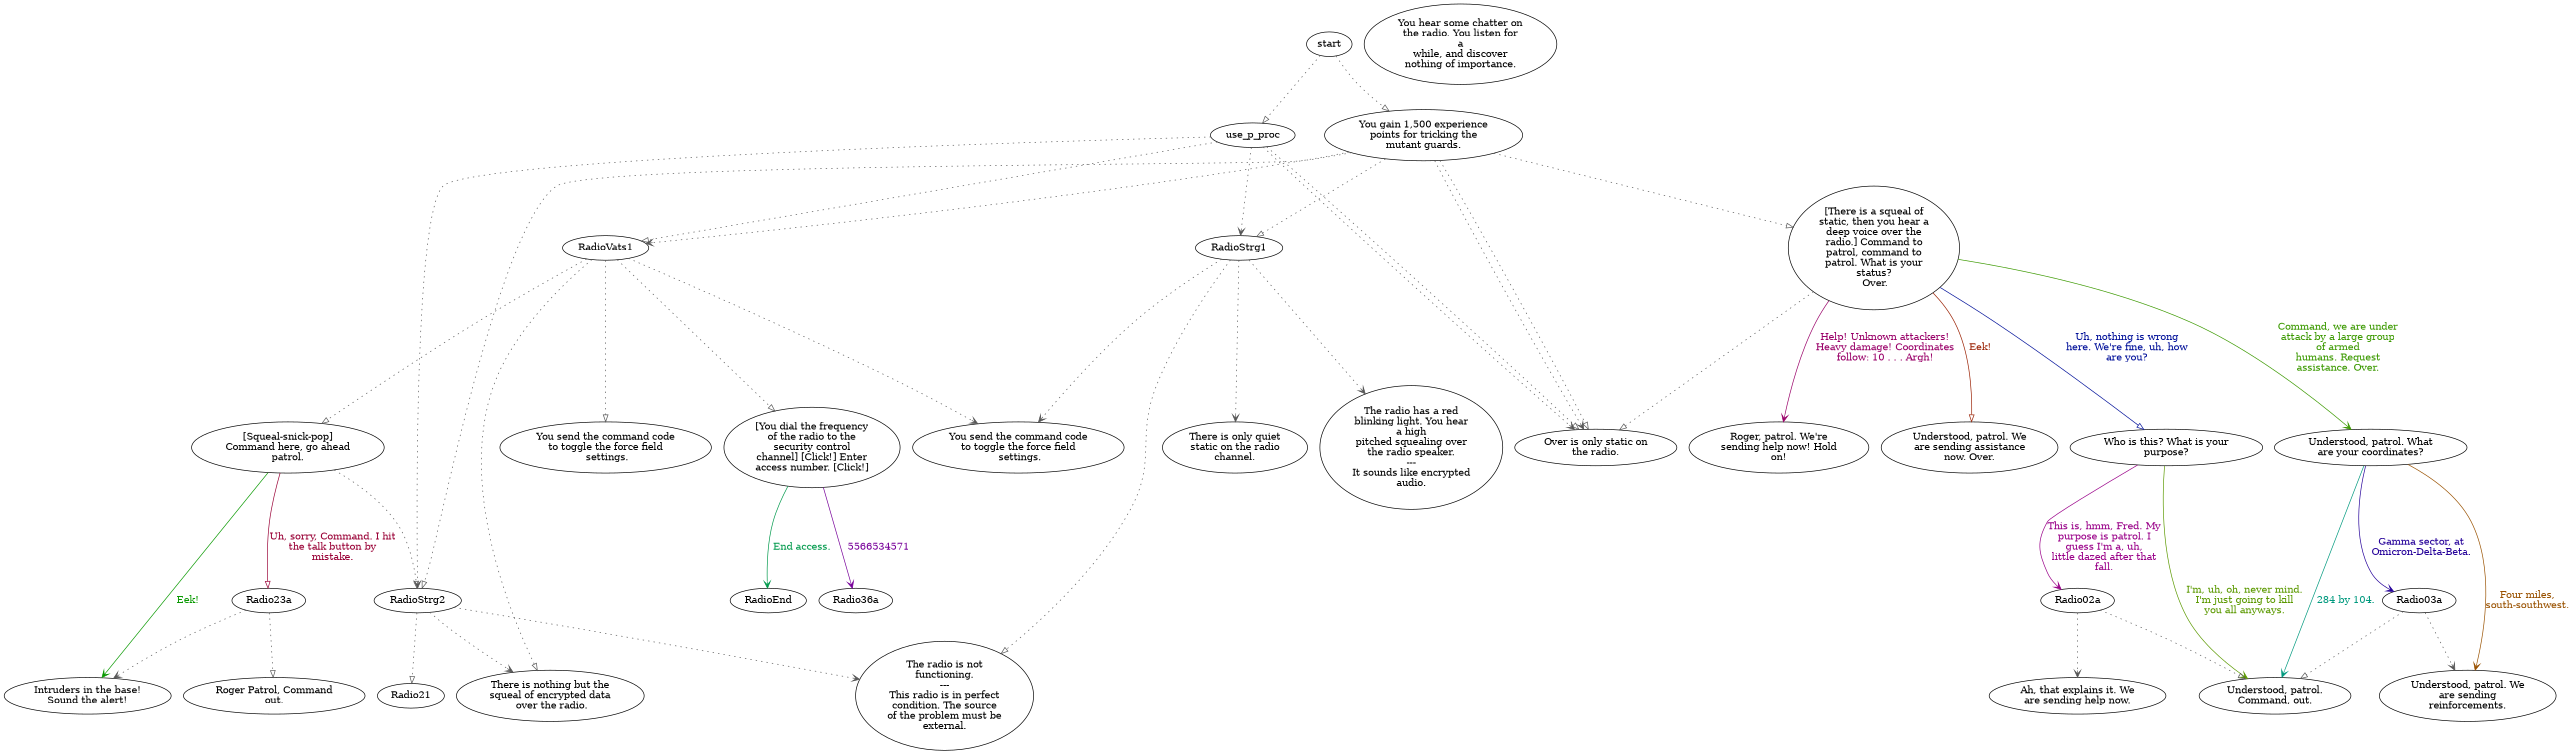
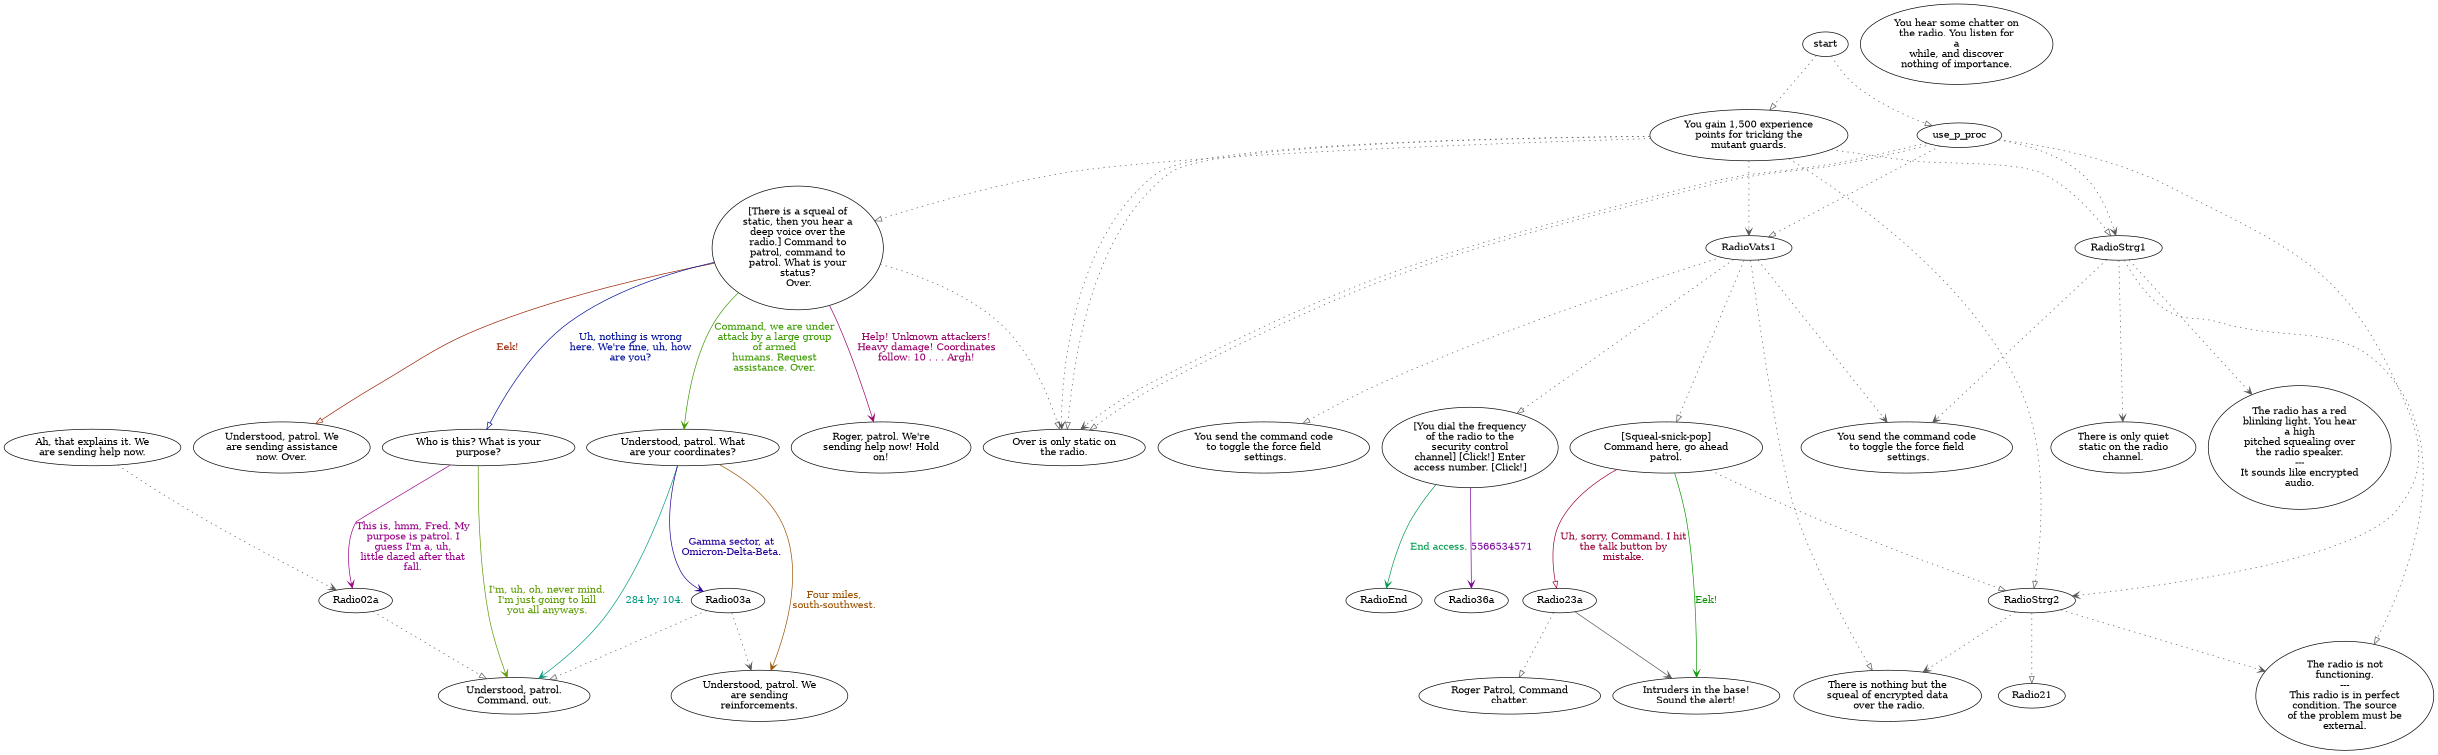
edge "Radio23a" -> "Intruders in the base! Sound the alert!": style dotted -> solid
edge "Radio02a" -> "Ah, that explains it. We are sending help now.": reversed
node "Roger Patrol, Command out.": label "Roger Patrol, Command out." -> "Roger Patrol, Command chatter."
